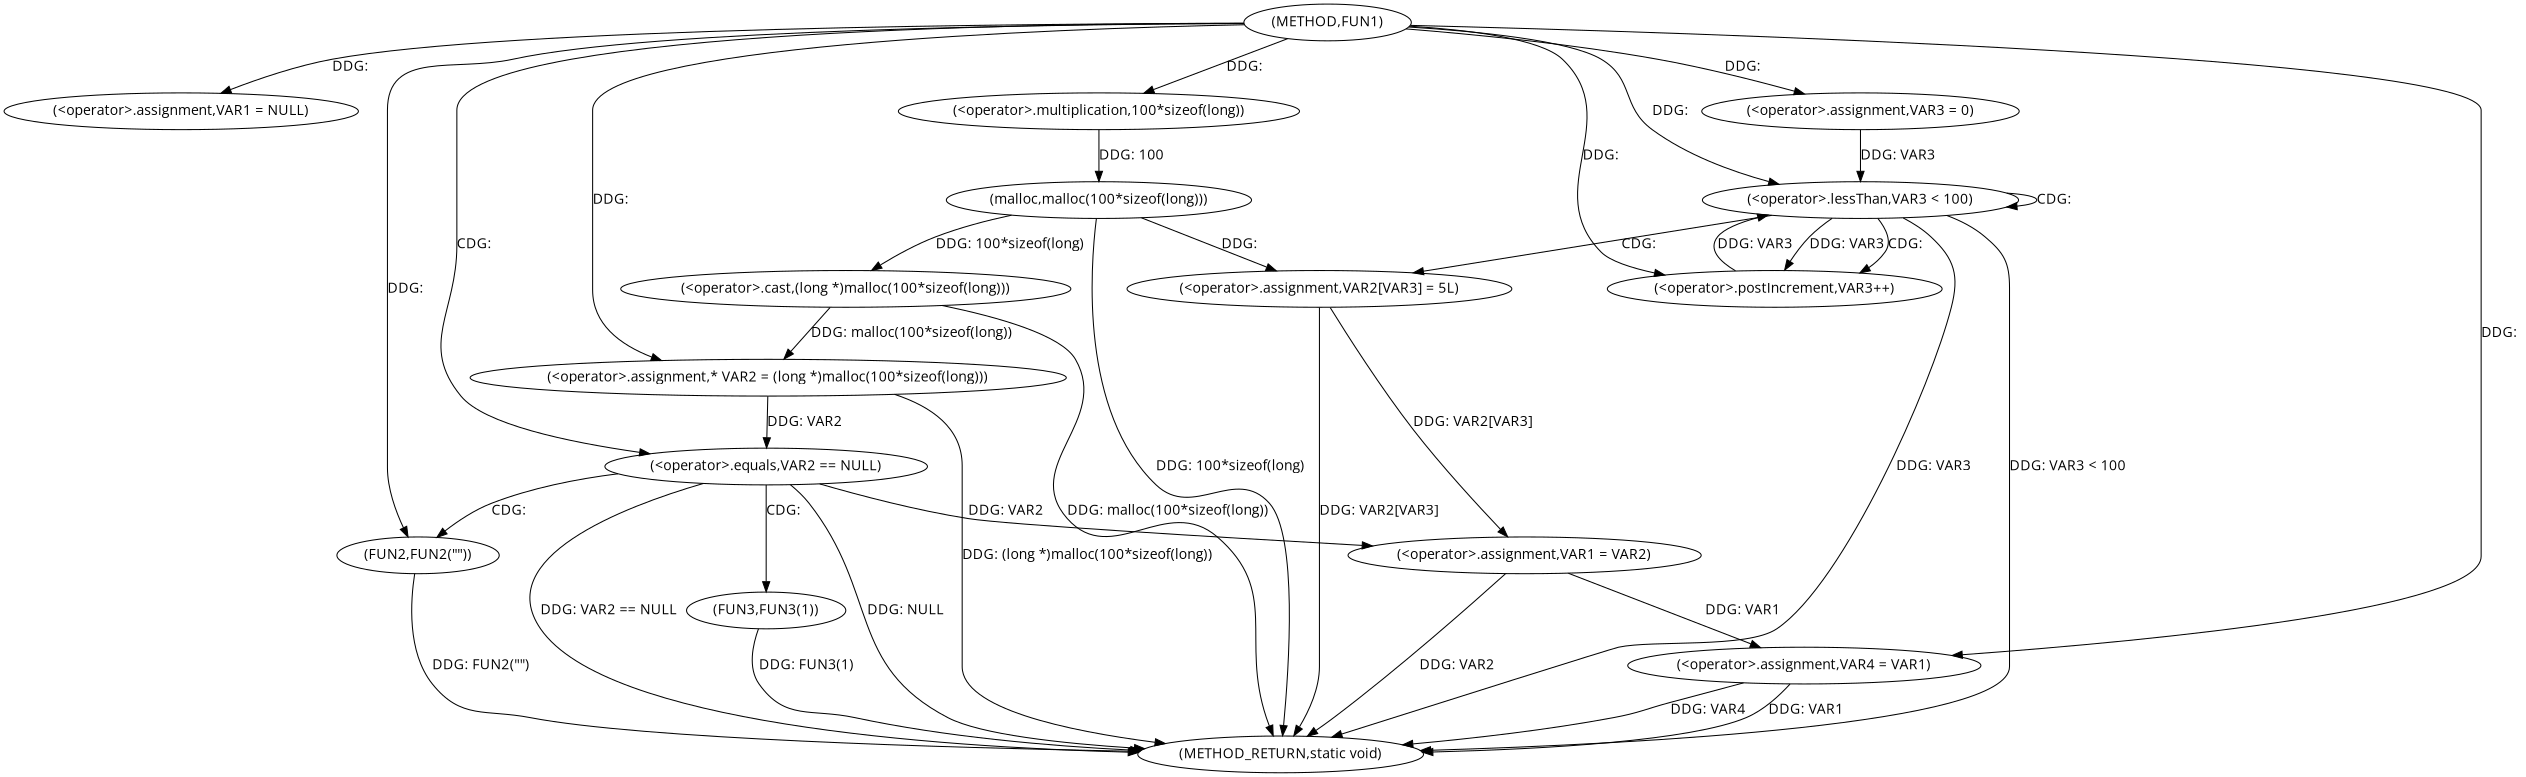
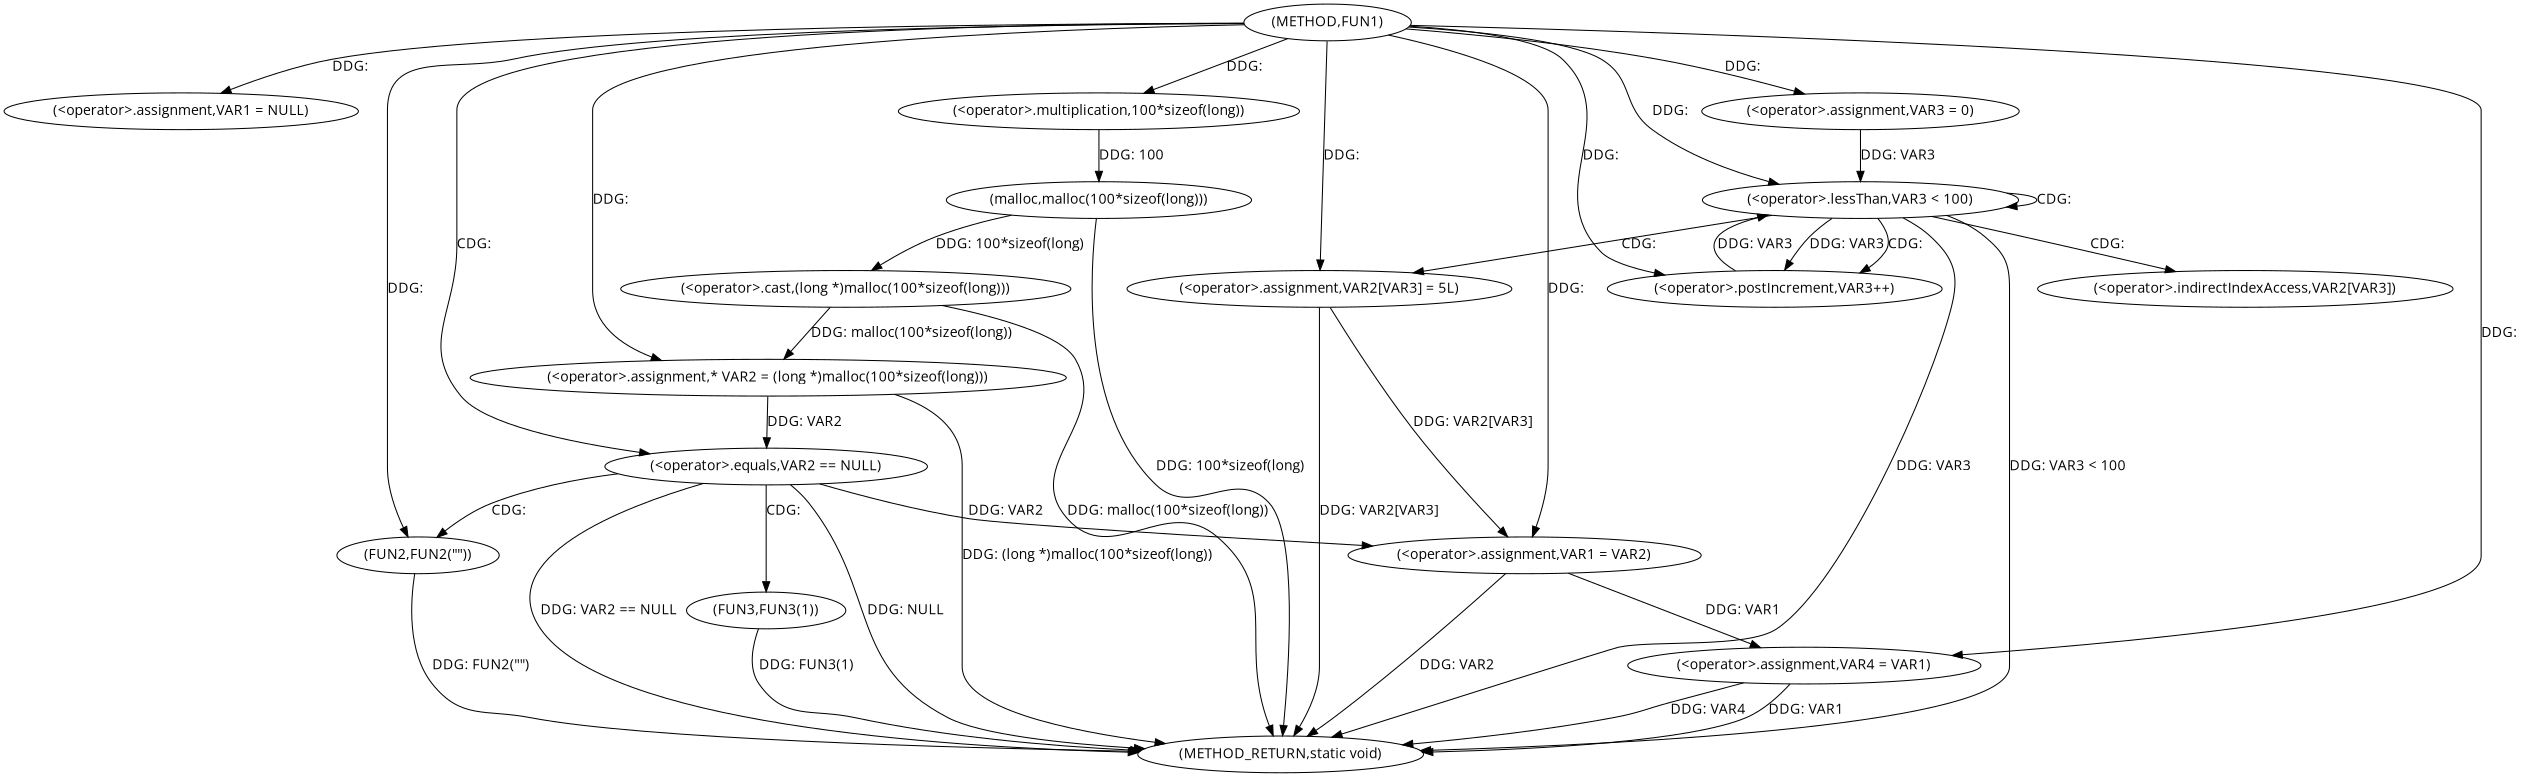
edge "(METHOD,FUN1)" -> "(<operator>.assignment,VAR1 = VAR2)": added, label "DDG:"
edge "(malloc,malloc(100*sizeof(long)))" -> "(<operator>.assignment,VAR2[VAR3] = 5L)": now "(METHOD,FUN1)" -> "(<operator>.assignment,VAR2[VAR3] = 5L)"
node "(<operator>.indirectIndexAccess,VAR2[VAR3])": added
